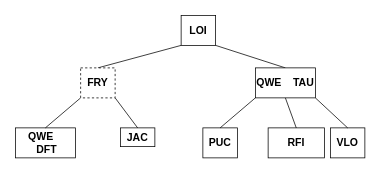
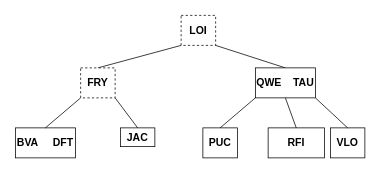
node "LOI": style solid -> dashed
node "QWE DFT": label "QWE DFT" -> "BVA DFT"
